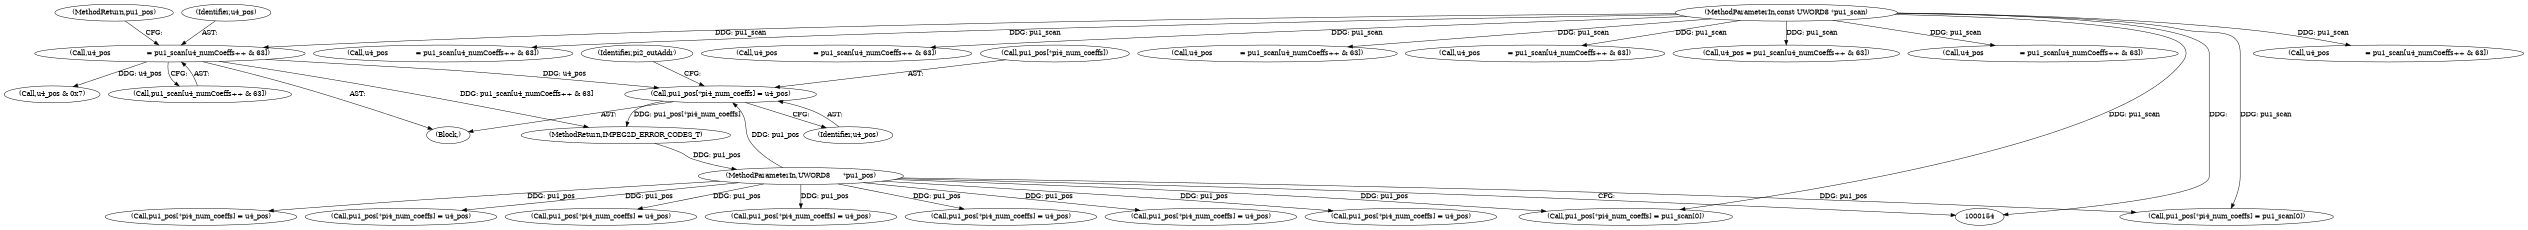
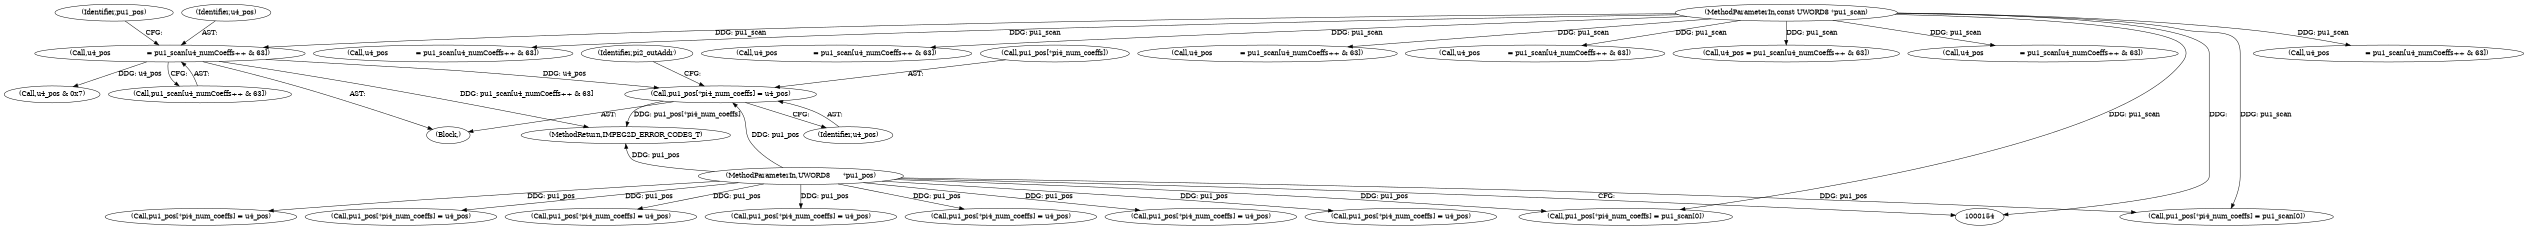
node "(MethodReturn,pu1_pos)": label "(MethodReturn,pu1_pos)" -> "(Identifier,pu1_pos)"
edge "(MethodReturn,IMPEG2D_ERROR_CODES_T)" -> "(MethodParameterIn,UWORD8      *pu1_pos)": reversed
